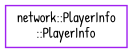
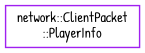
node "network::PlayerInfo ::PlayerInfo": label "network::PlayerInfo ::PlayerInfo" -> "network::ClientPacket ::PlayerInfo"
